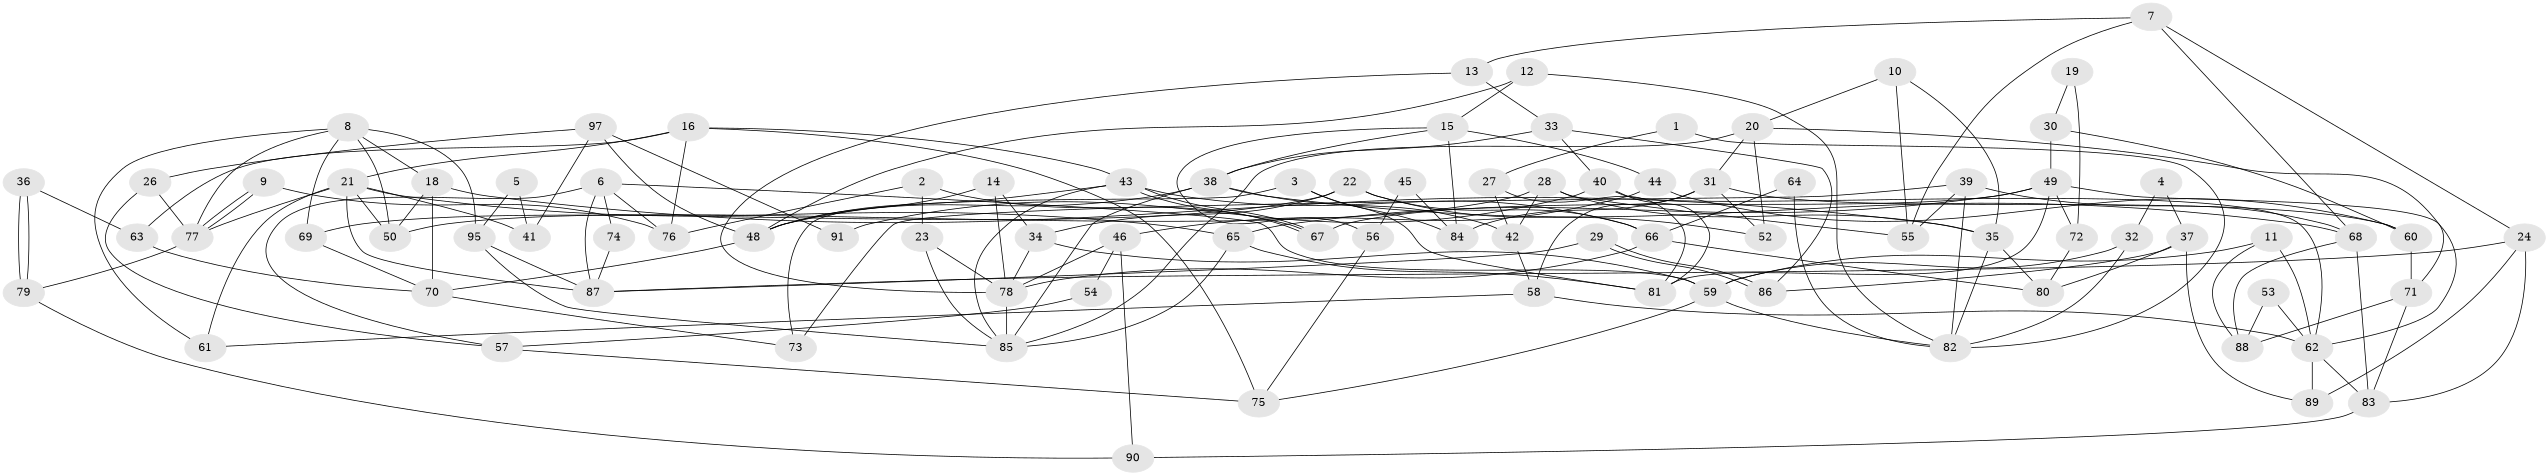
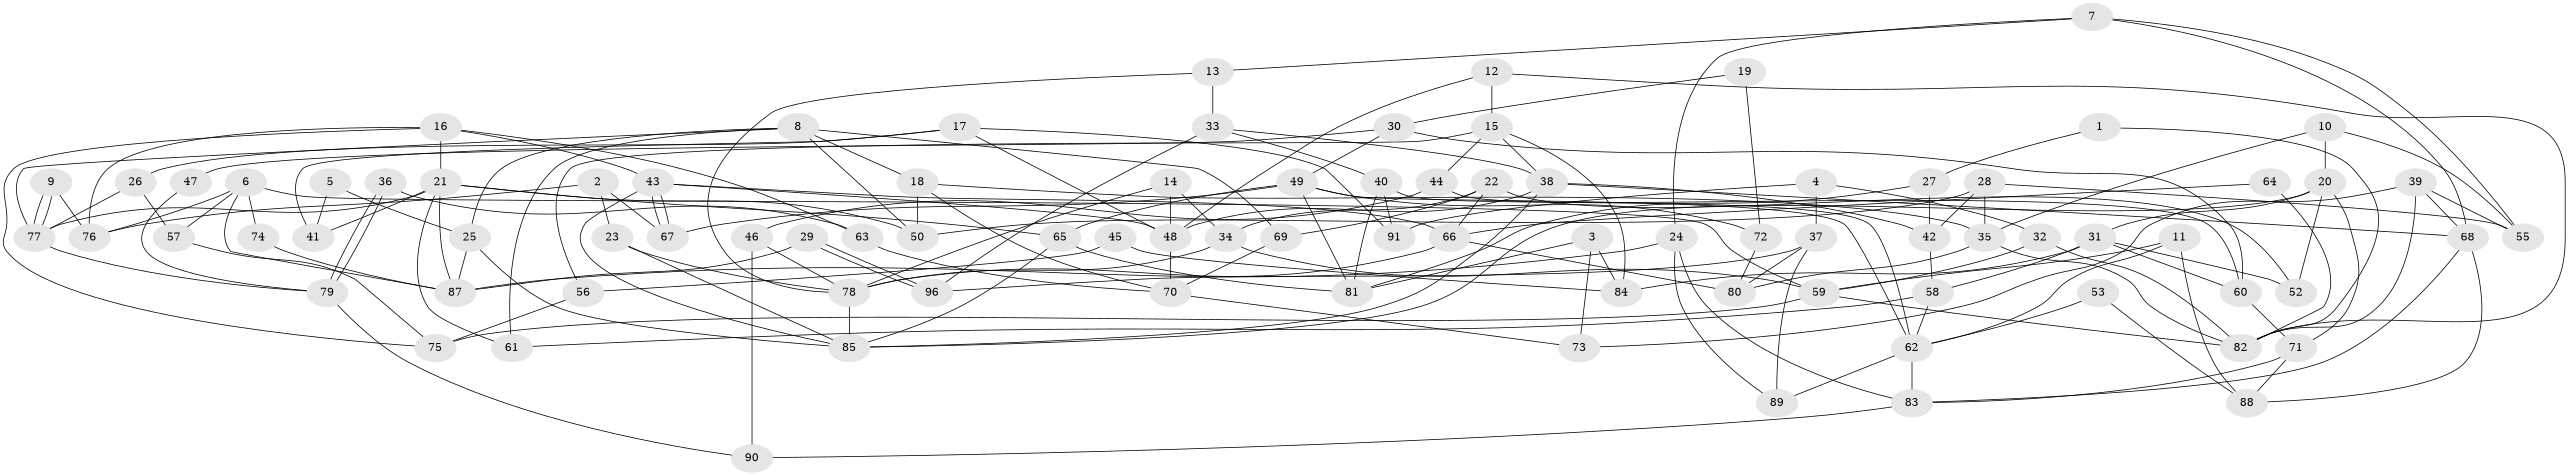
node "97": label "97" -> "17"
node "47": added
edge "4" -- "91": added
node "95": label "95" -> "25"
node "54": removed
node "86": label "86" -> "96"
